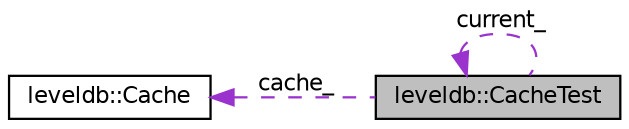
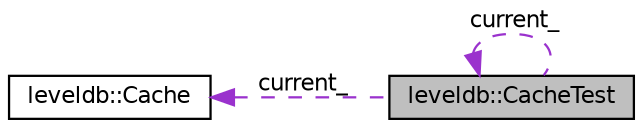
edge "leveldb::CacheTest" -> "leveldb::Cache": label " cache_" -> " current_"
